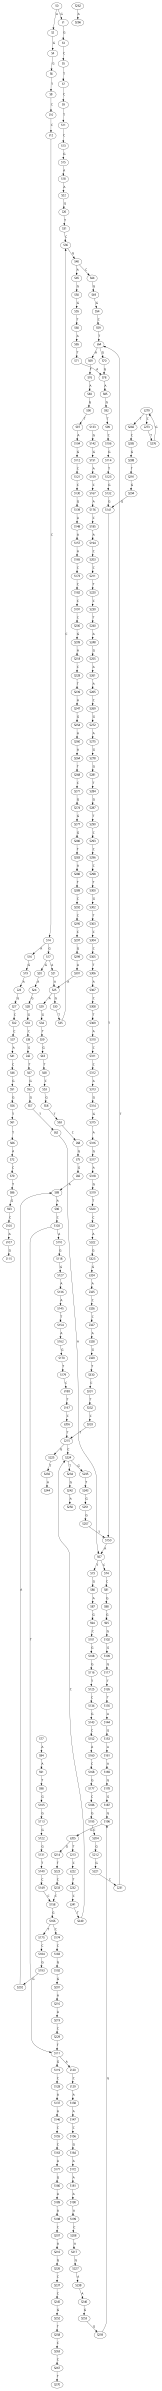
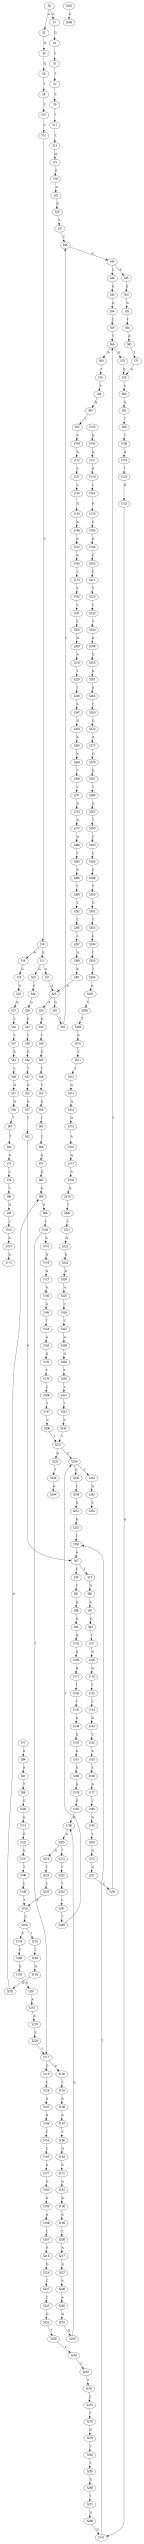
edge "S279" -> "S273": now "S270" -> "S273"
